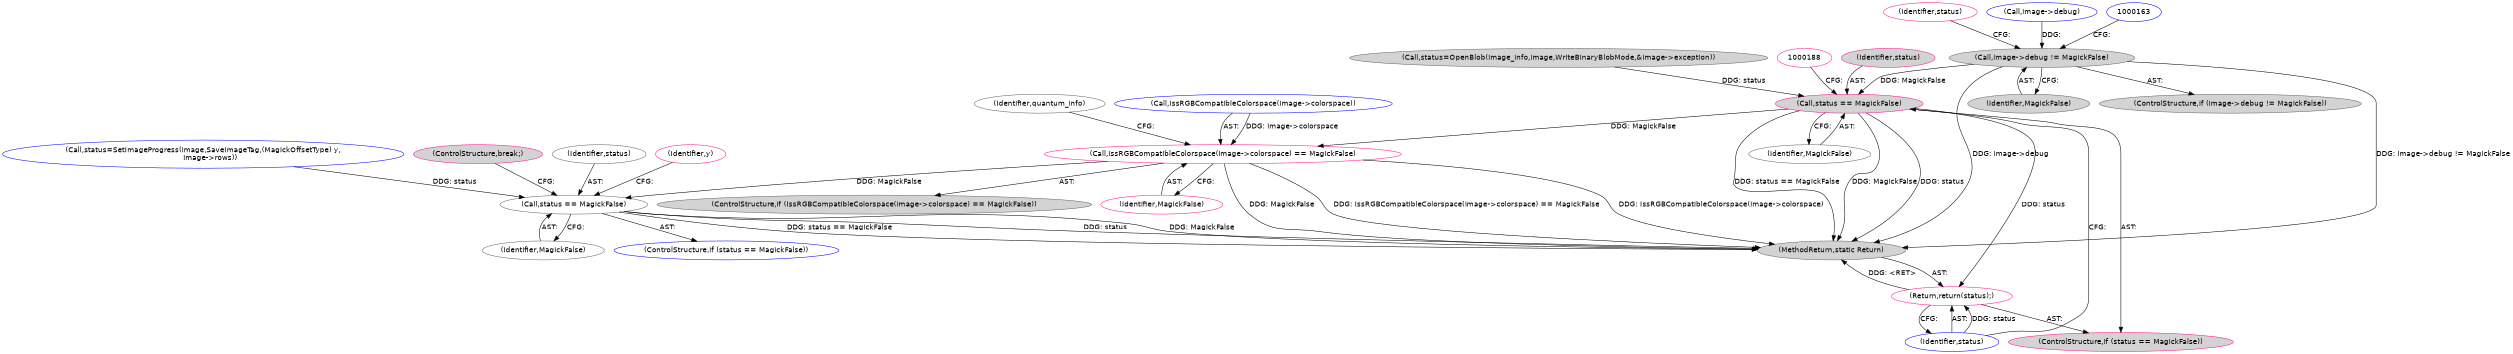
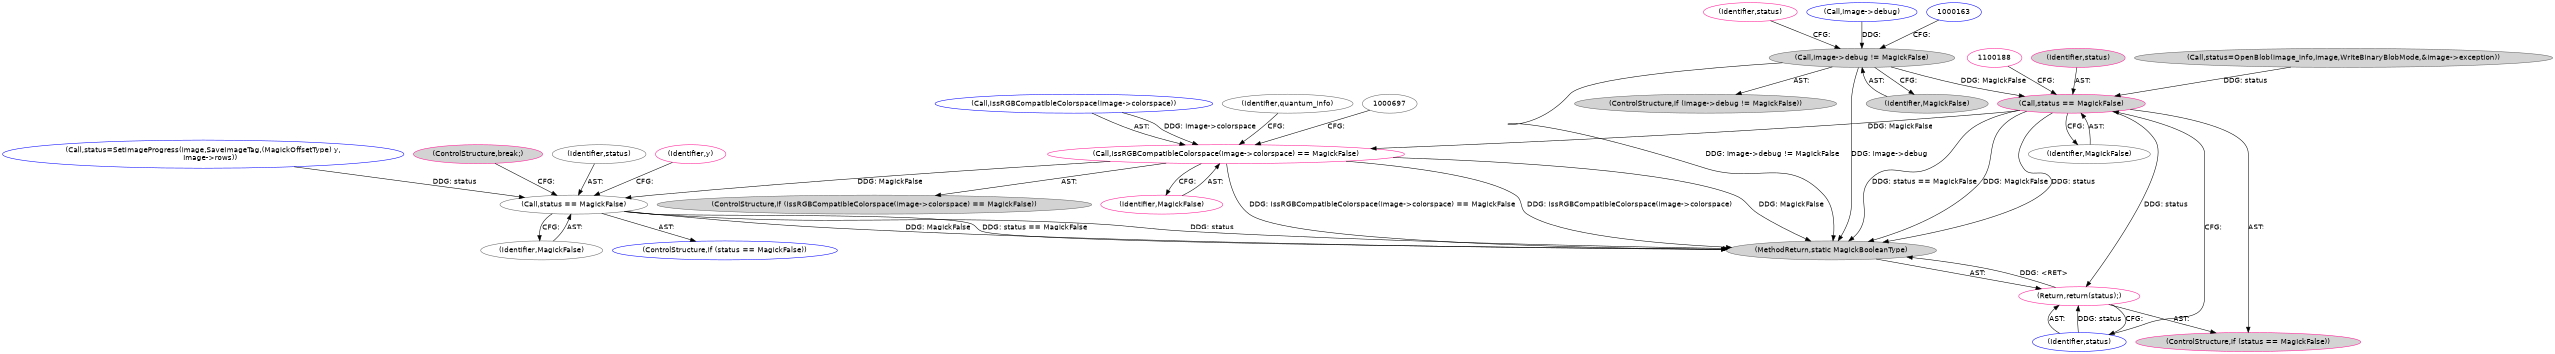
node "1000188": label "1000188" -> "1100188"
node "1000697": added
node "(MethodReturn,static Return)": label "(MethodReturn,static Return)" -> "(MethodReturn,static MagickBooleanType)"
